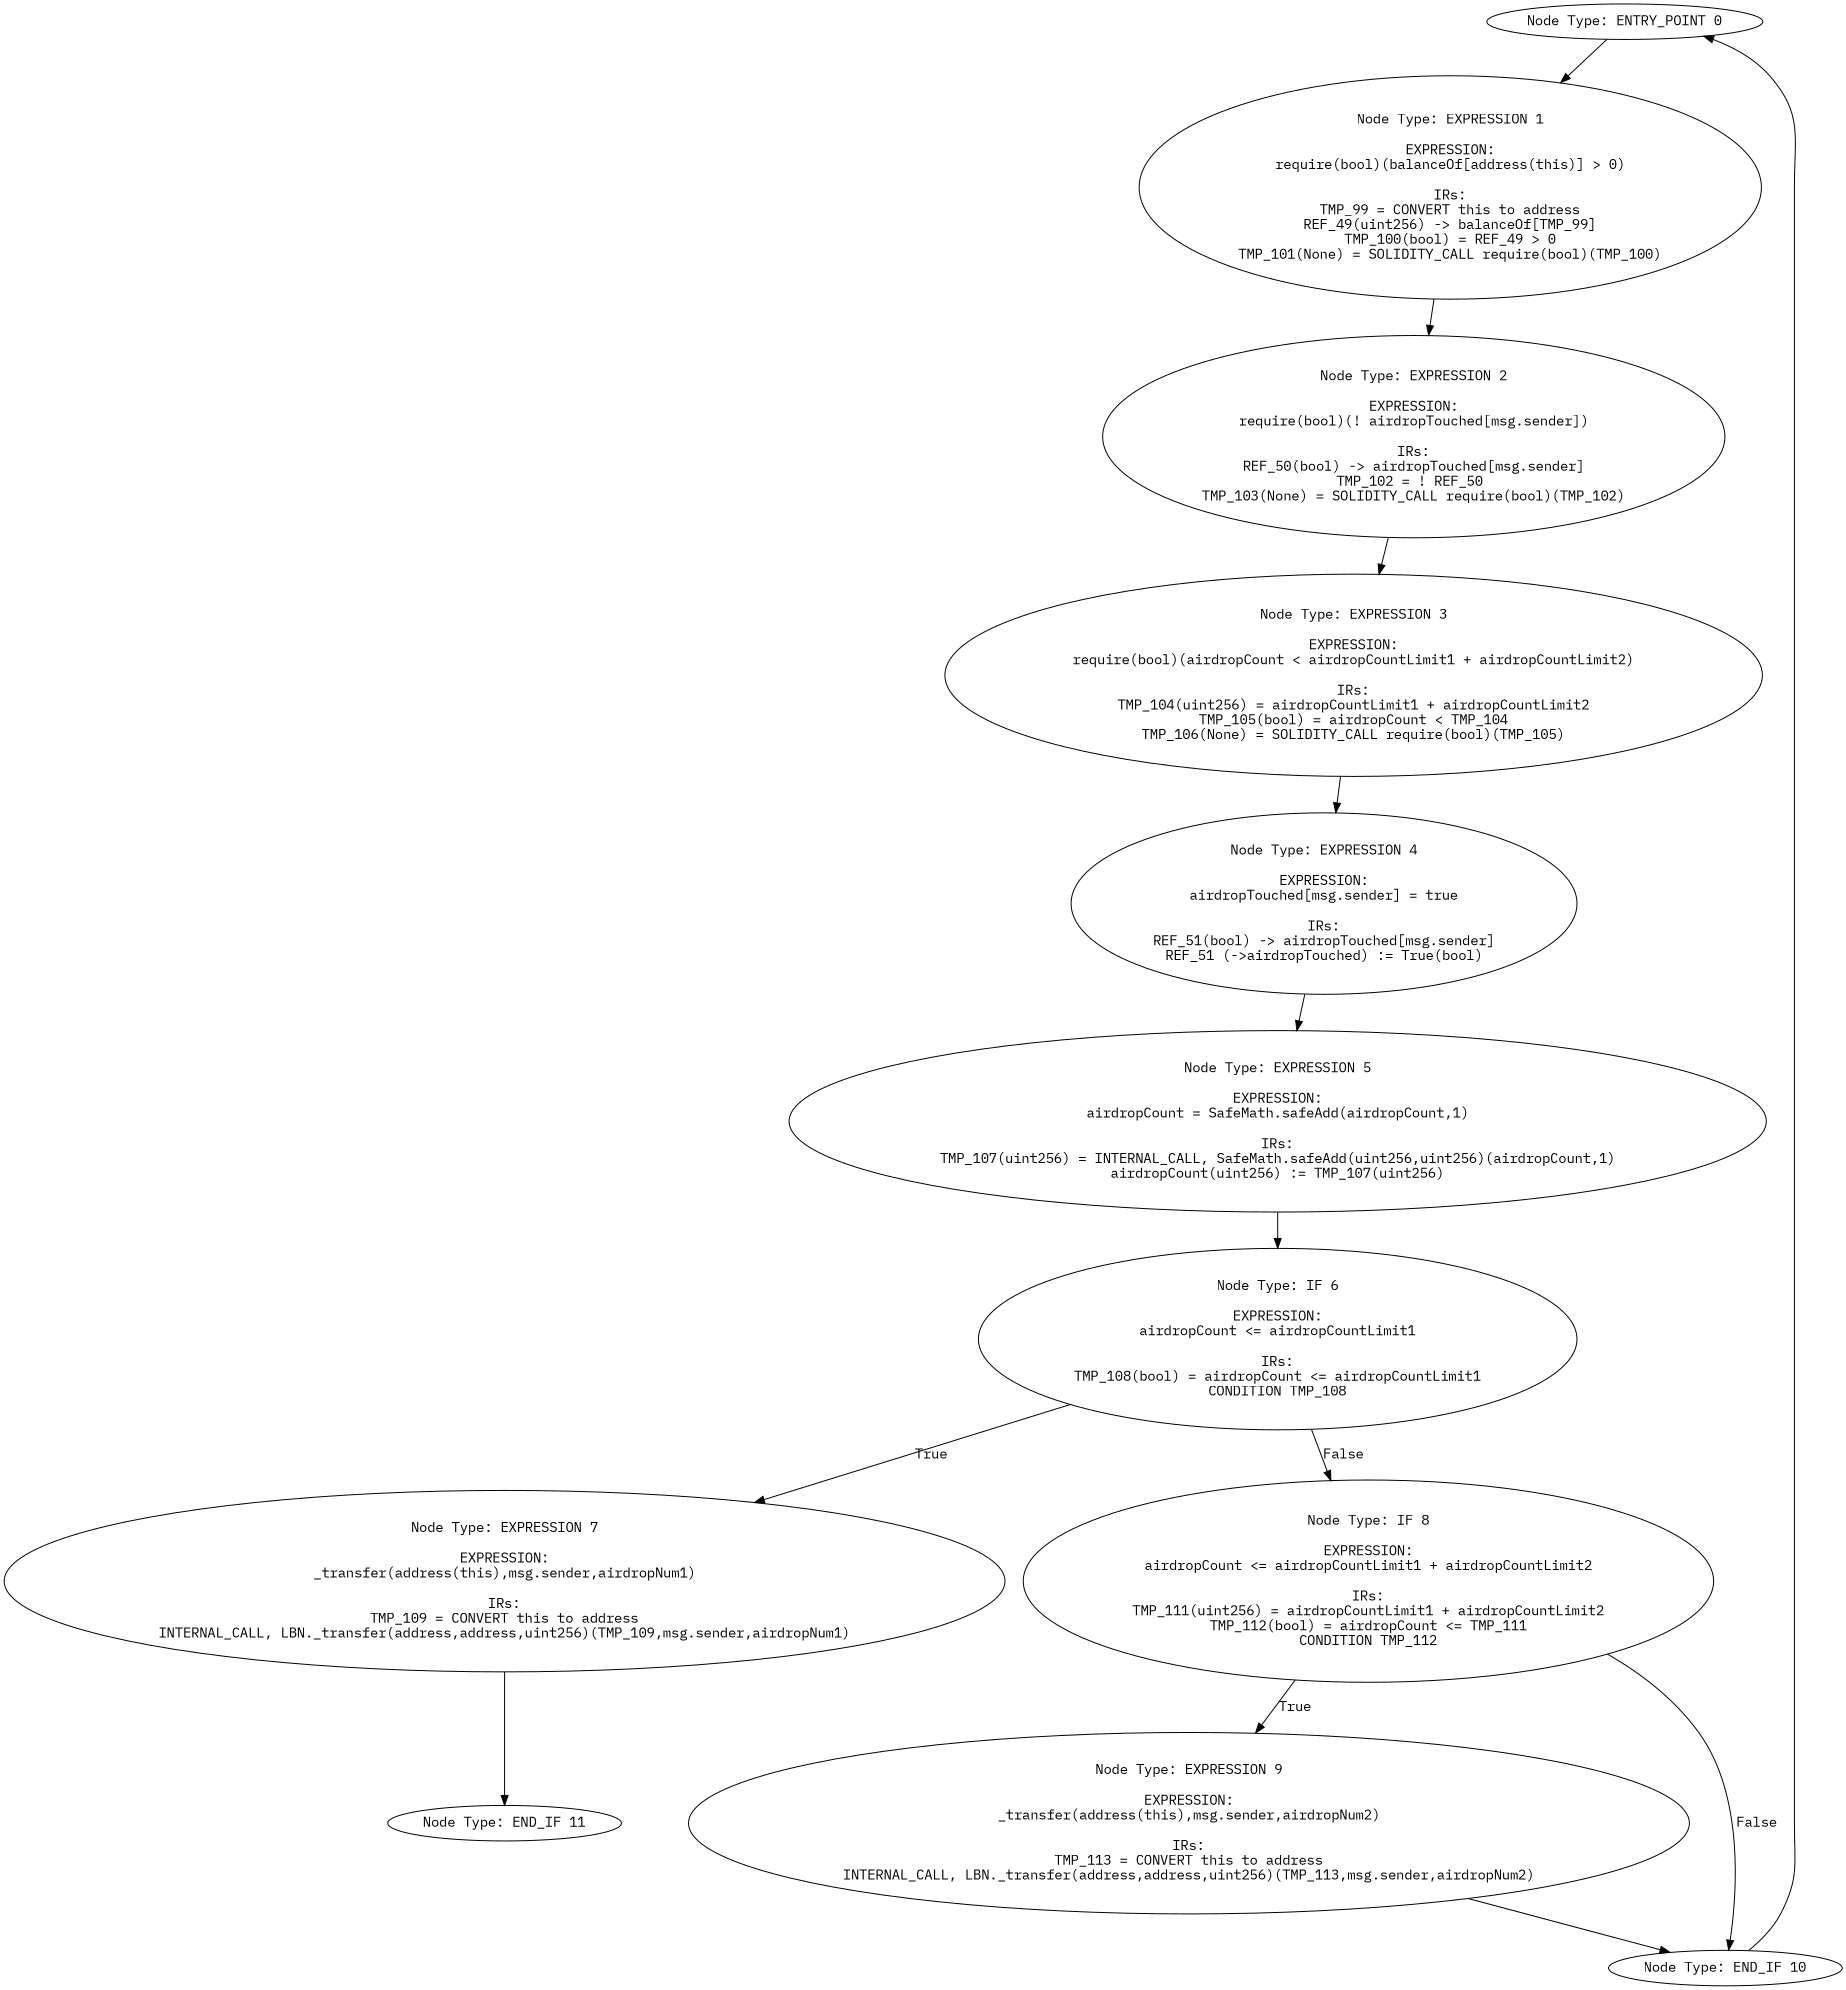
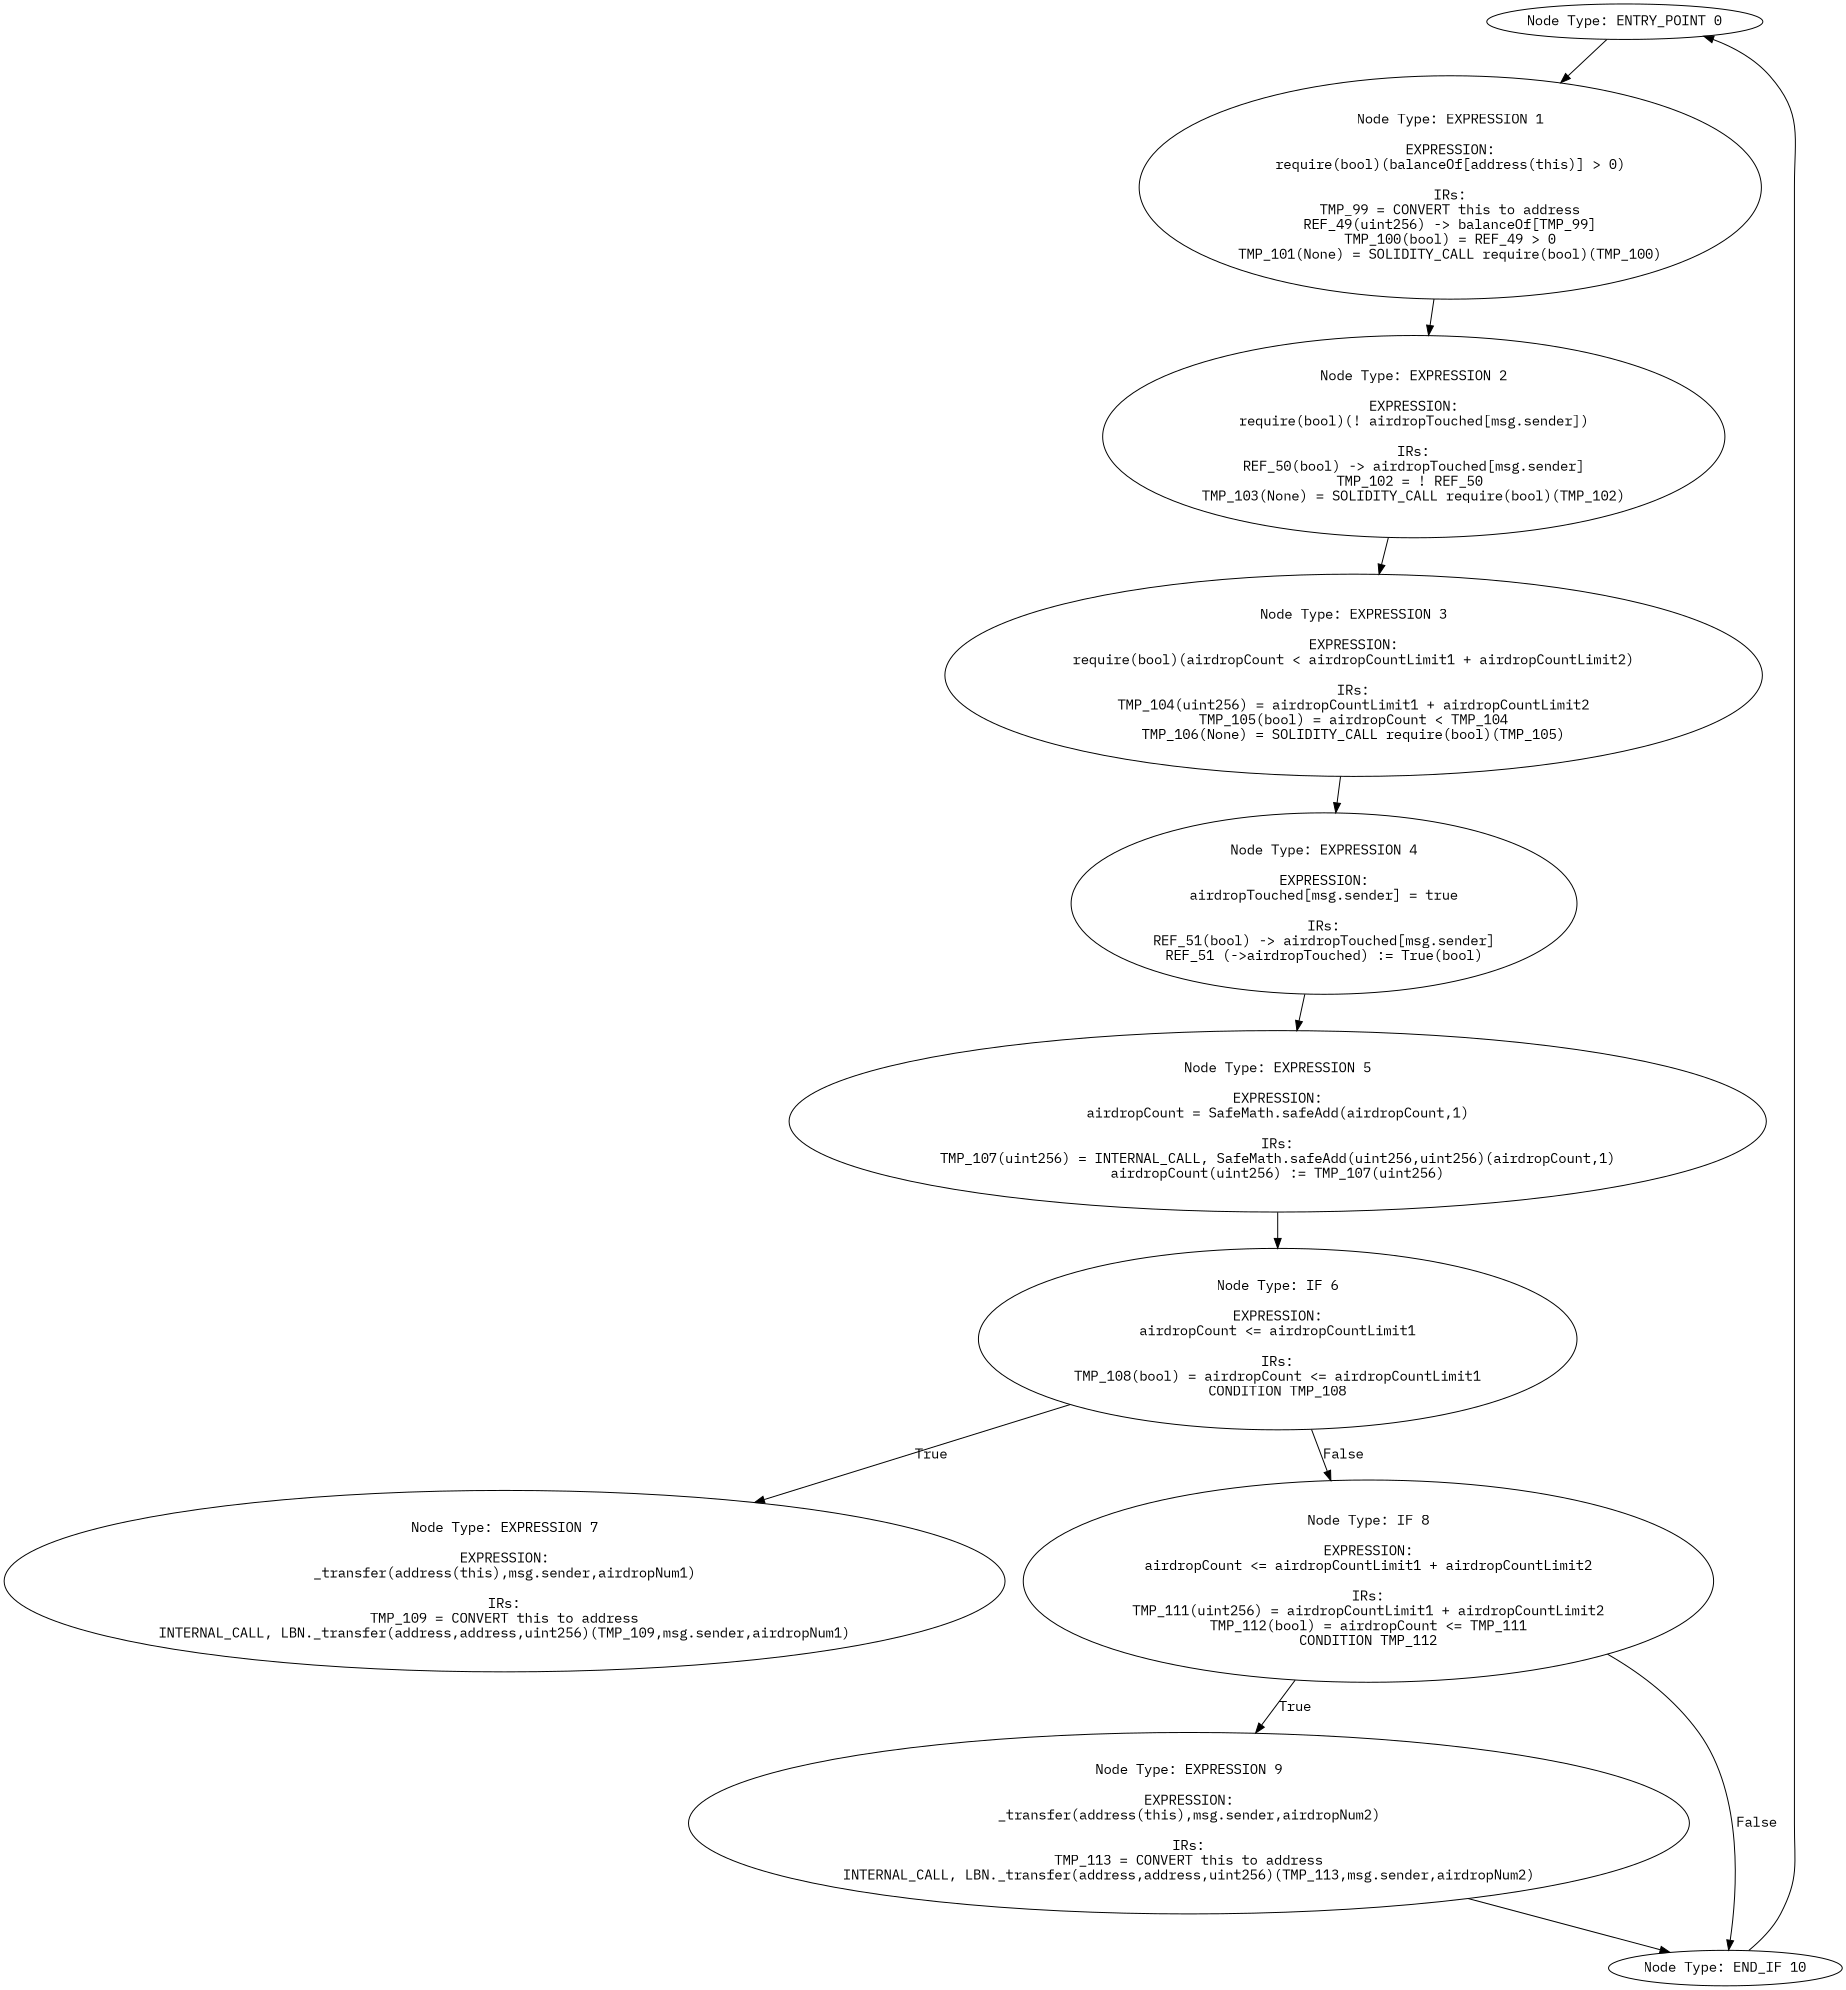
node "Node Type: END_IF 11": removed
